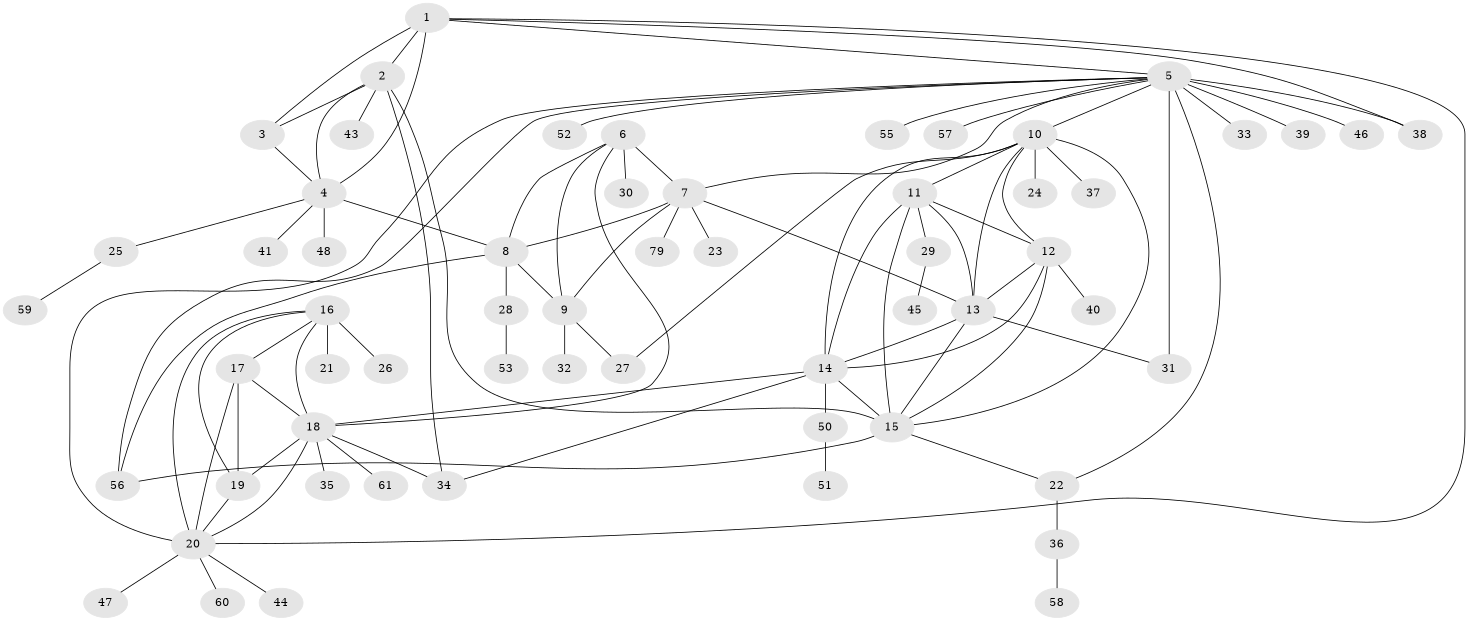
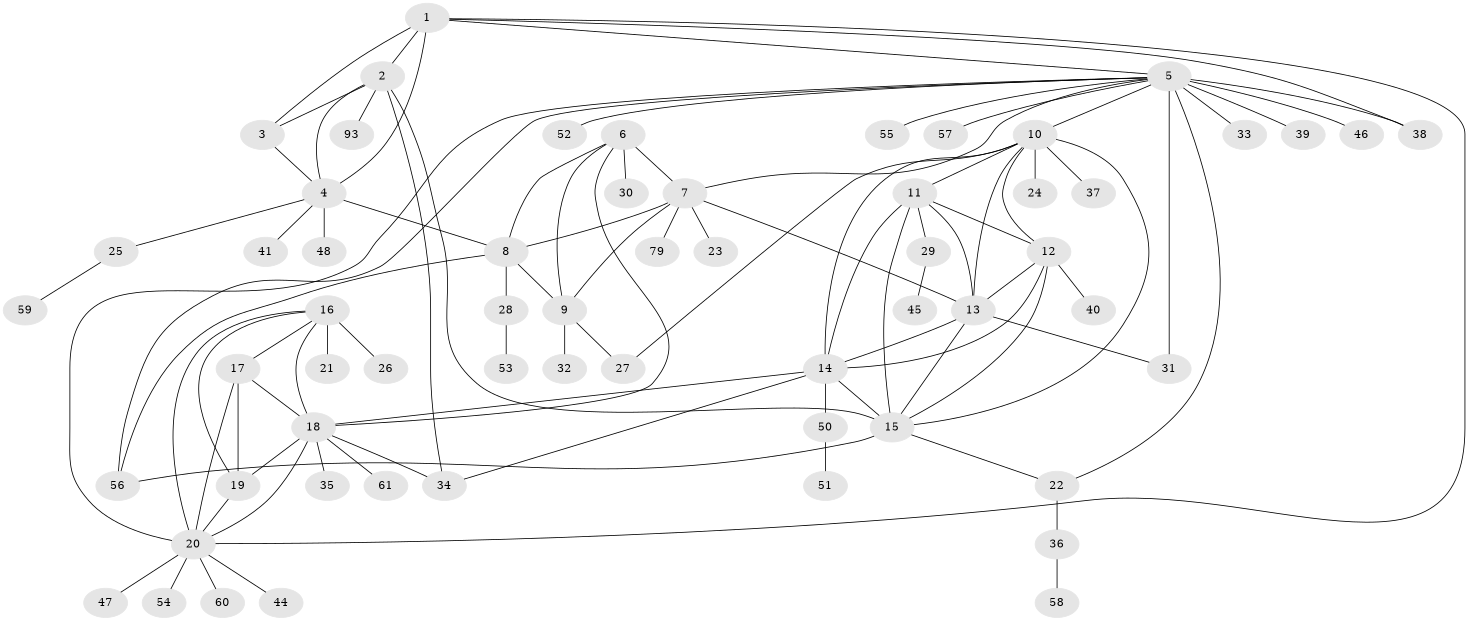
node "43": label "43" -> "93"
node "54": added
